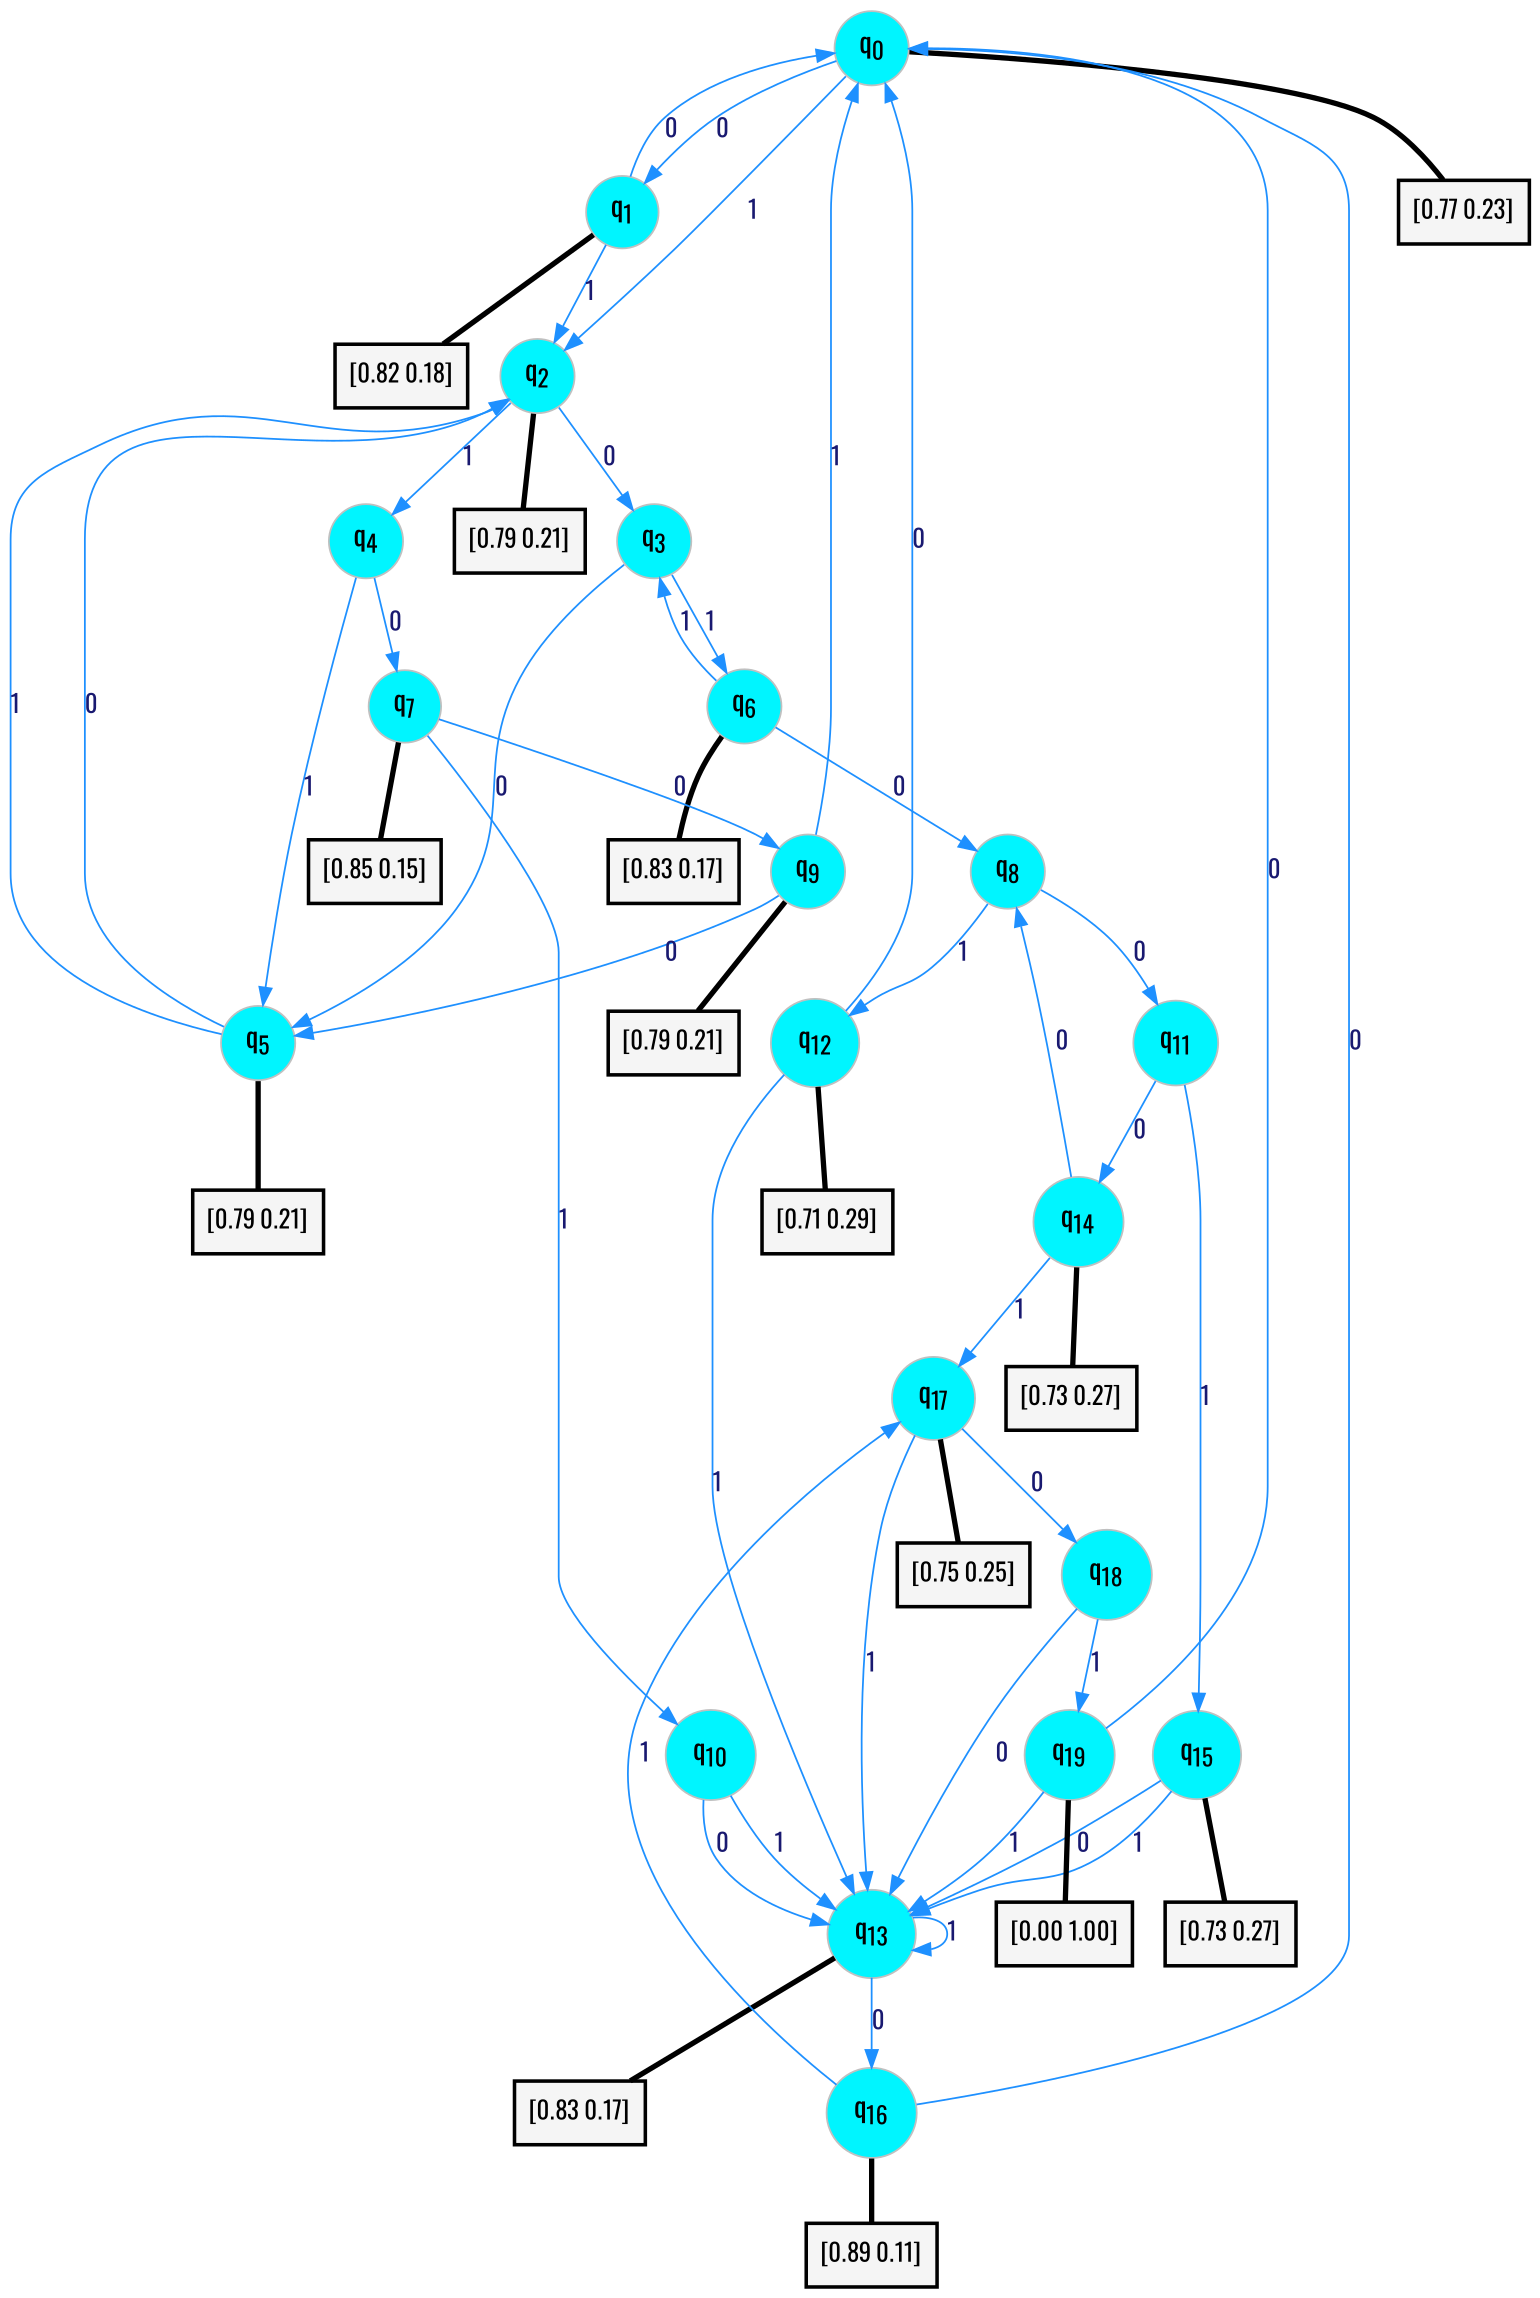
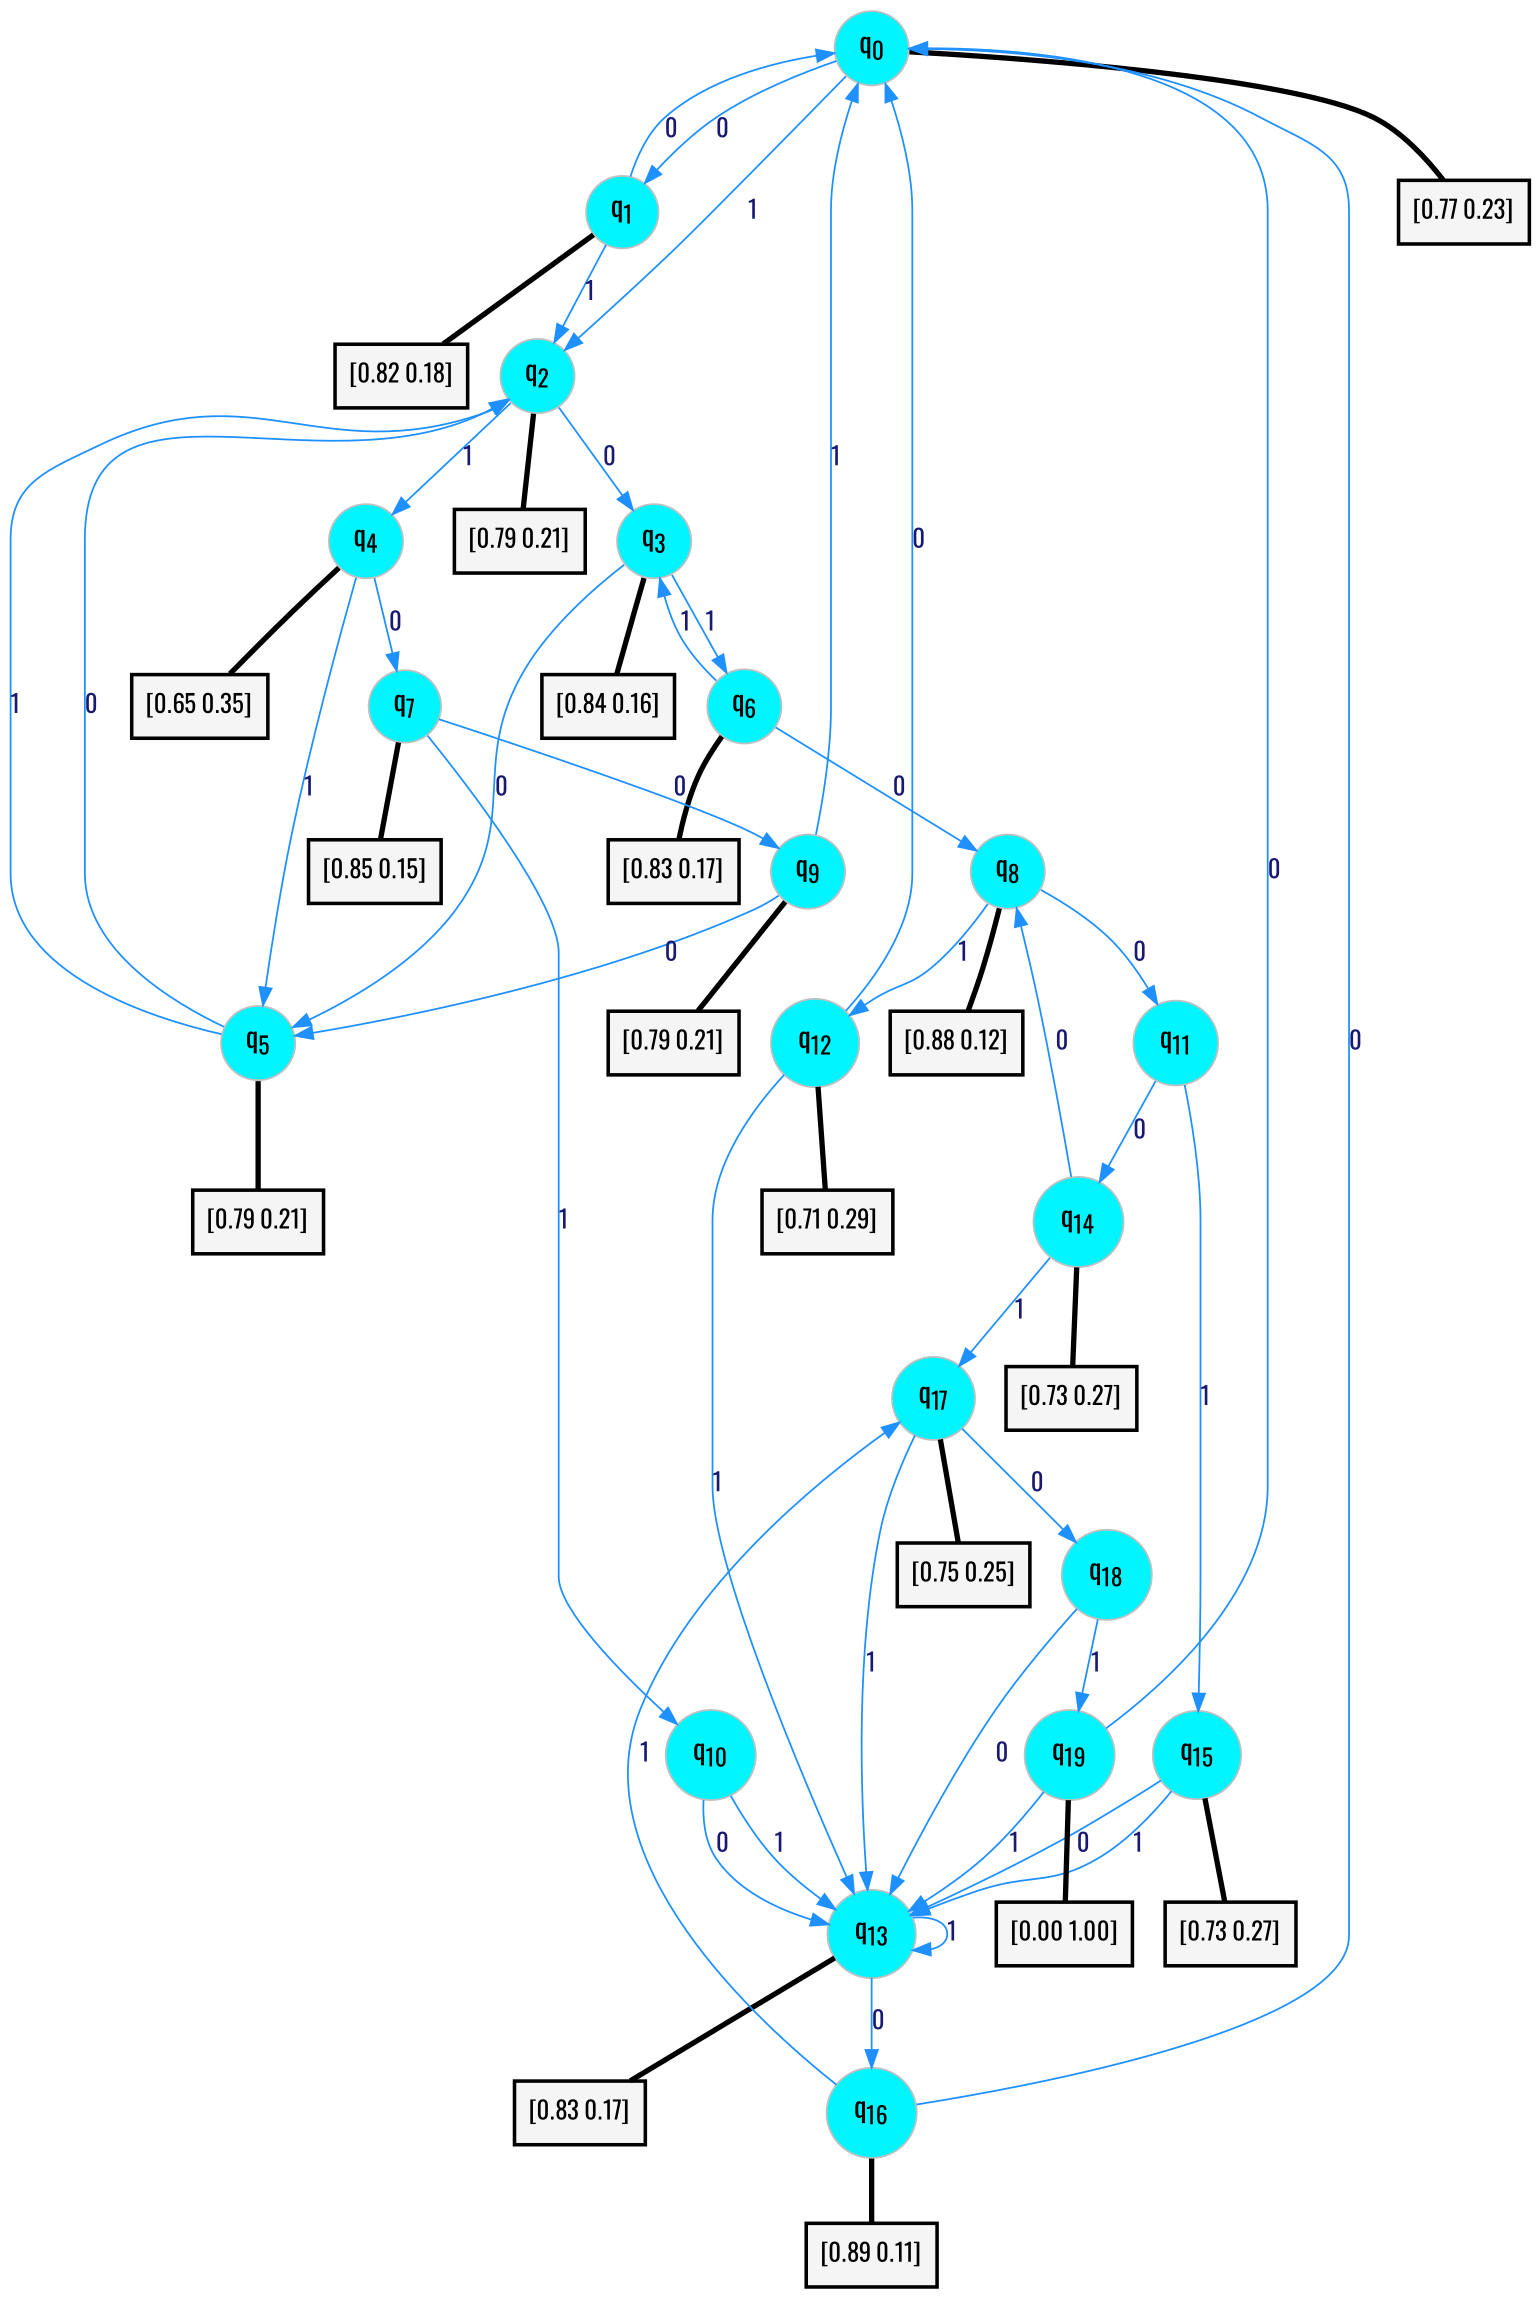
node "[0.65 0.35]": added
node "[0.84 0.16]": added
node "[0.88 0.12]": added
